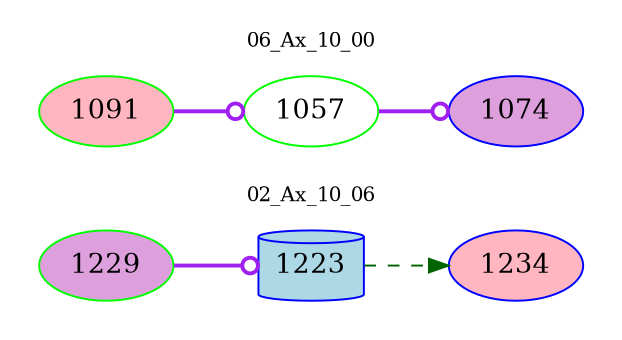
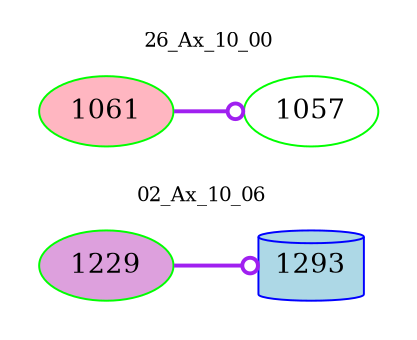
cluster "06_Ax_10_00": label "06_Ax_10_00" -> "26_Ax_10_00"
node "1091": label "1091" -> "1061"
node "1074": removed
node "1223": label "1223" -> "1293"
node "1234": removed
